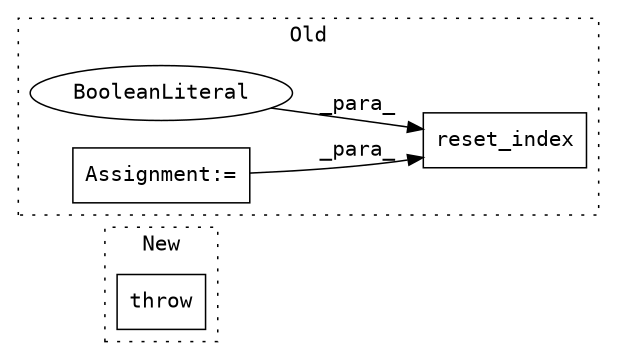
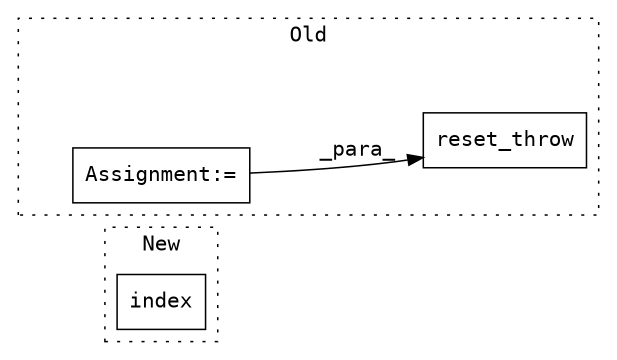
node "BooleanLiteral": removed
node "reset_index": label "reset_index" -> "reset_throw"
node "throw": label "throw" -> "index"
